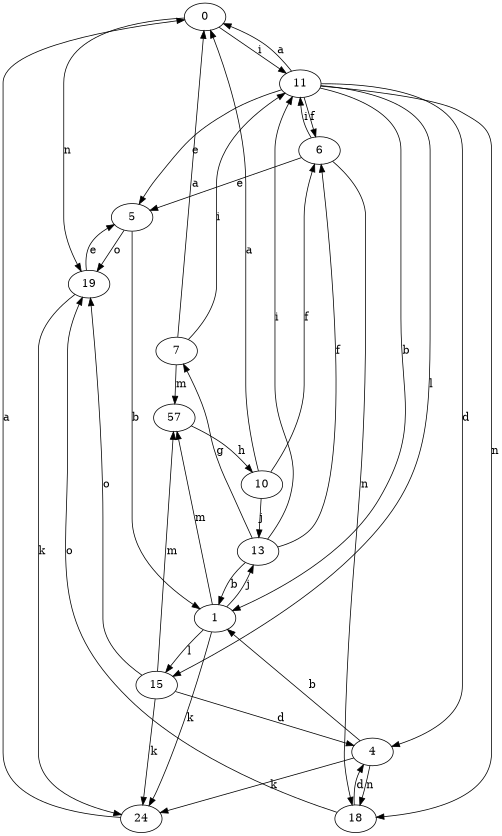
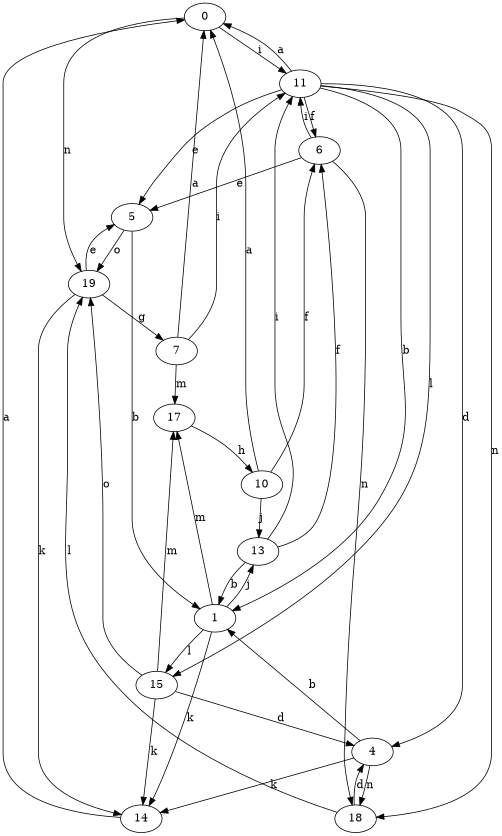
node "57": label "57" -> "17"
edge "13" -> "7": now "19" -> "7"
edge "18" -> "19": label "o" -> "l"
node "24": label "24" -> "14"
